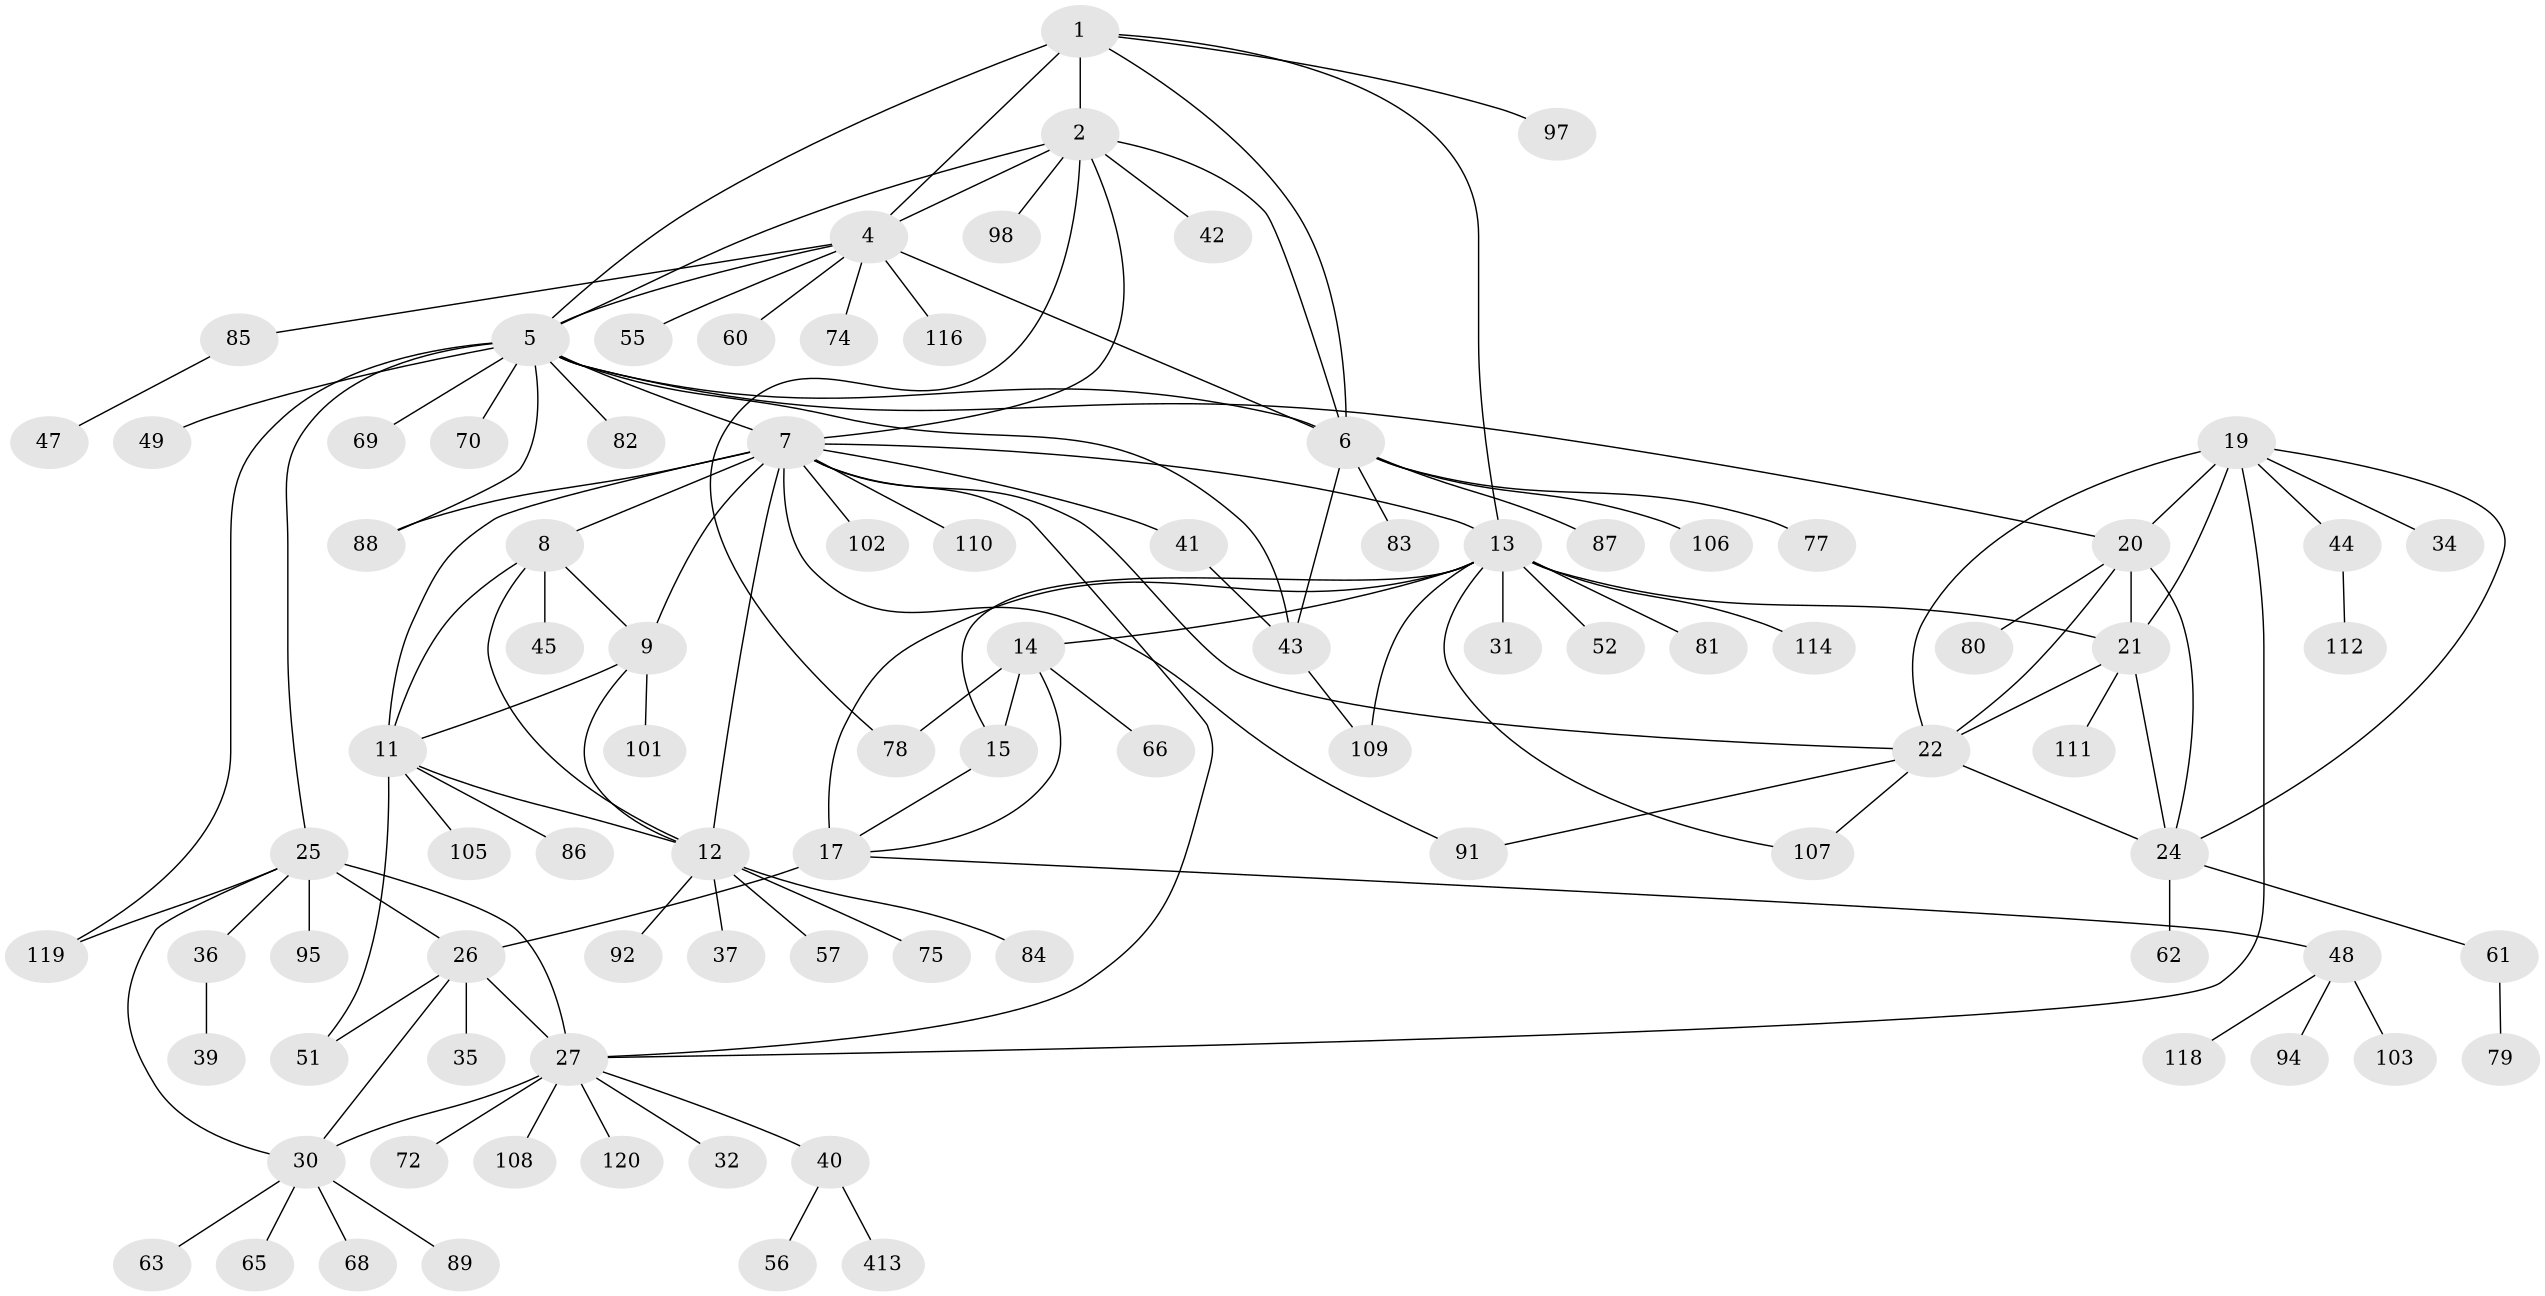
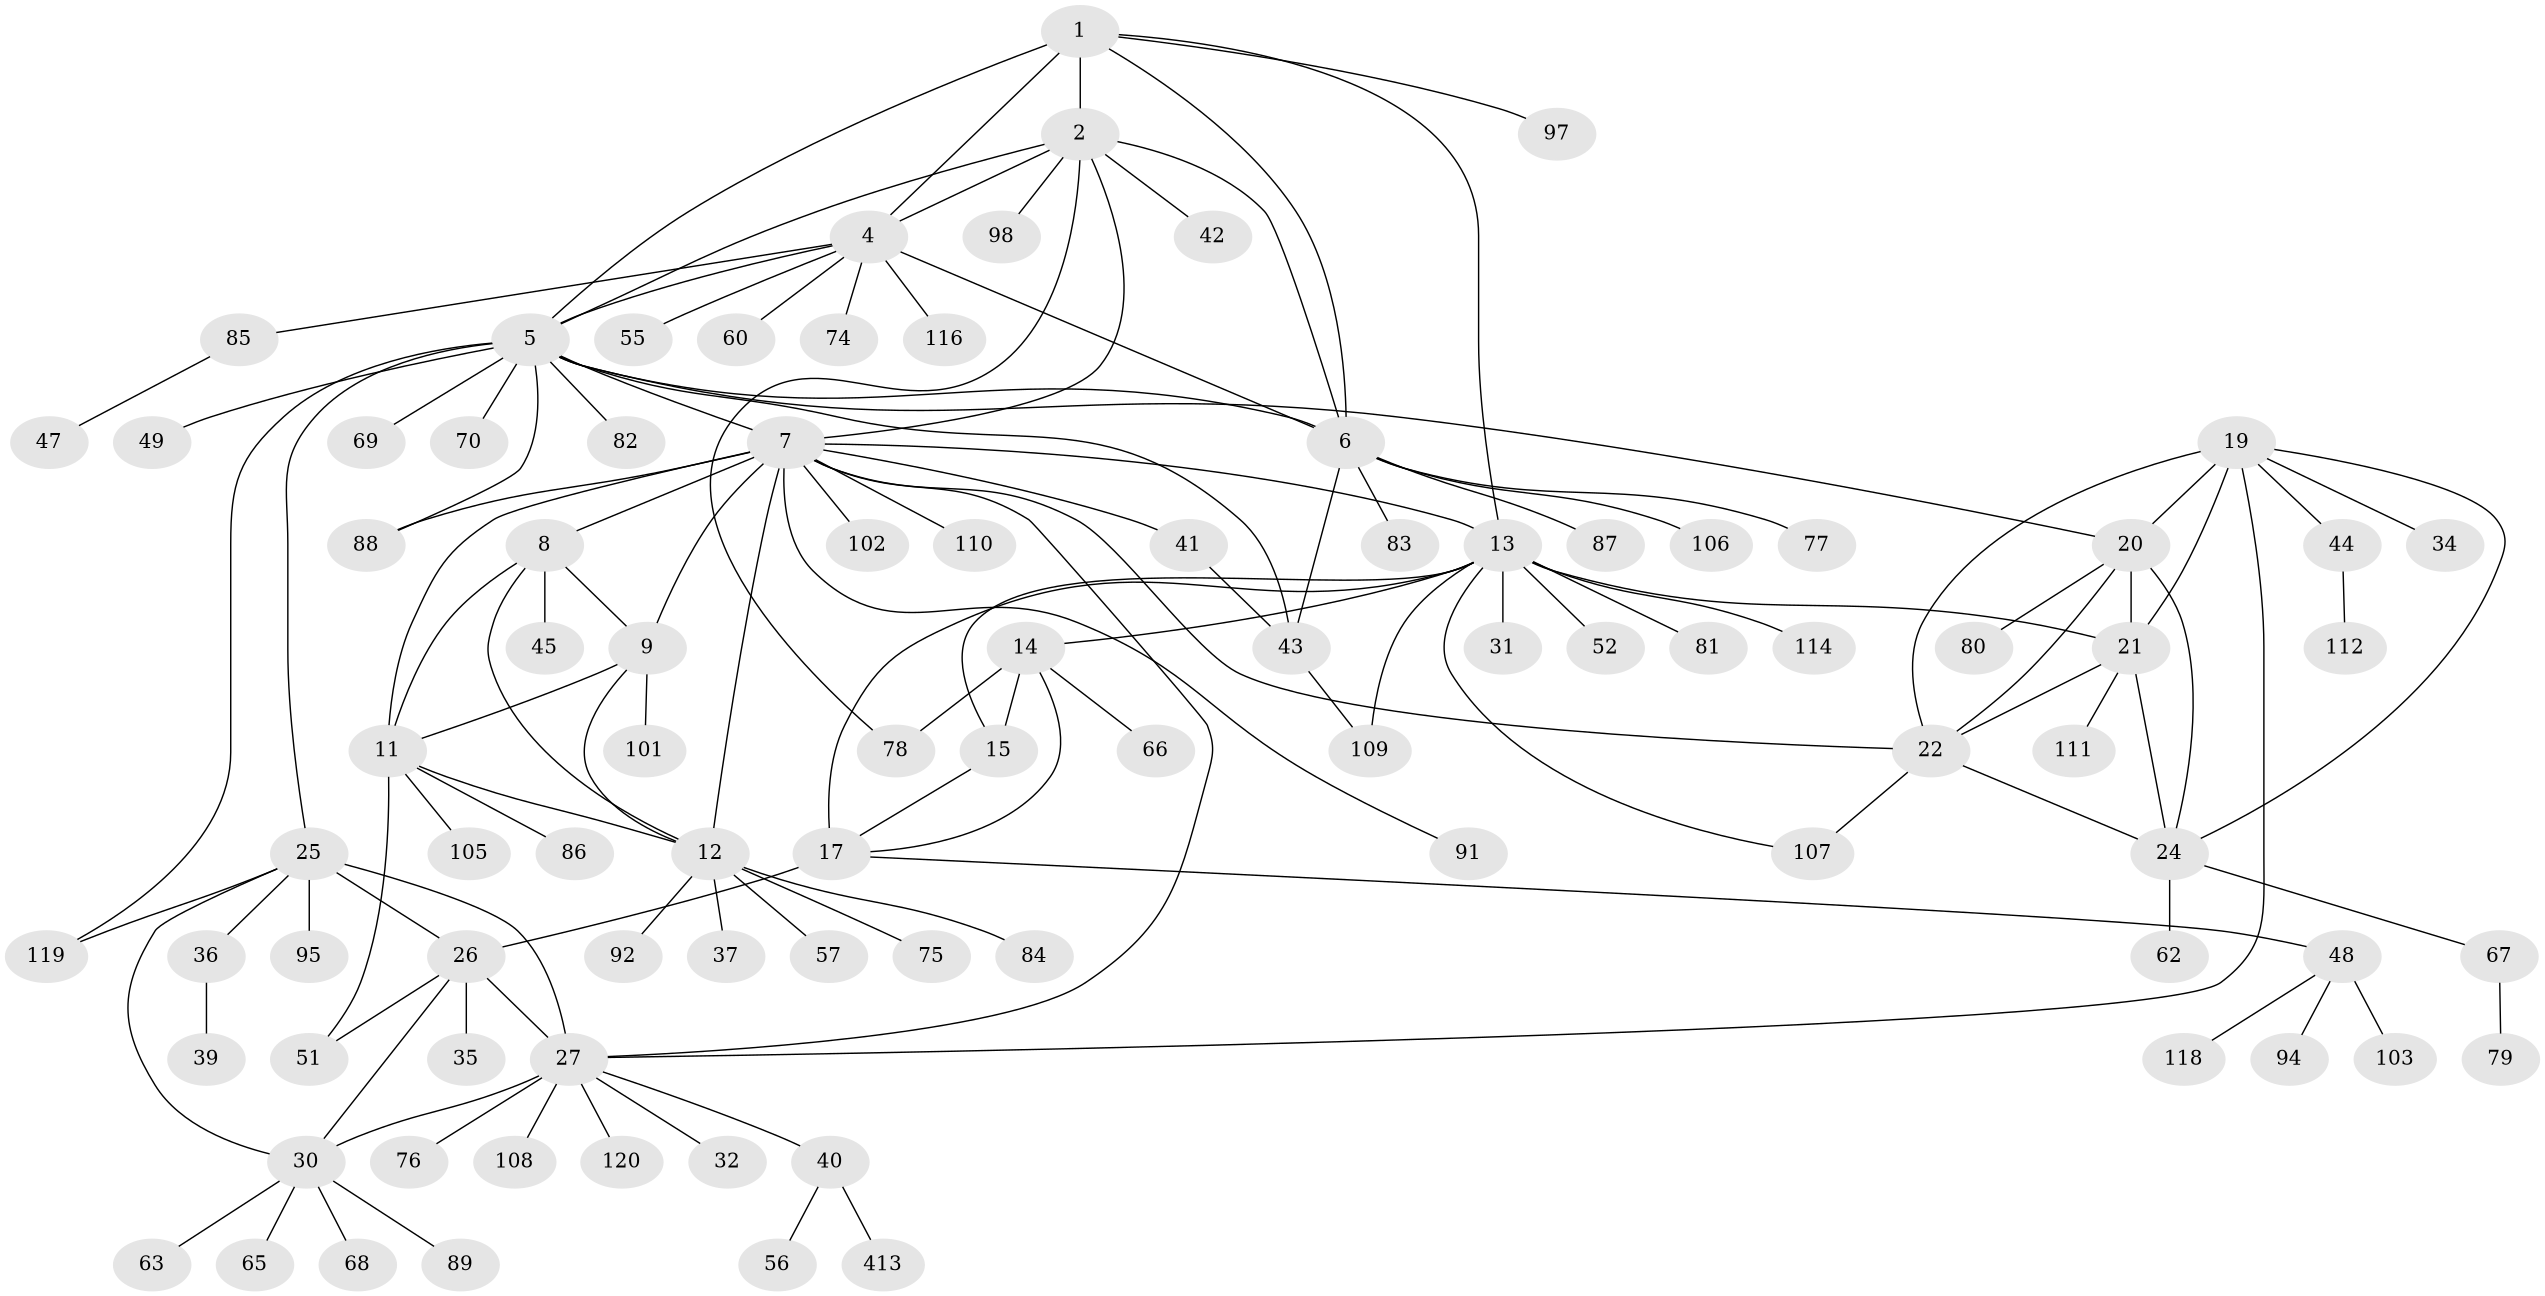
edge "22" -- "91": removed
node "61": label "61" -> "67"
node "72": label "72" -> "76"
